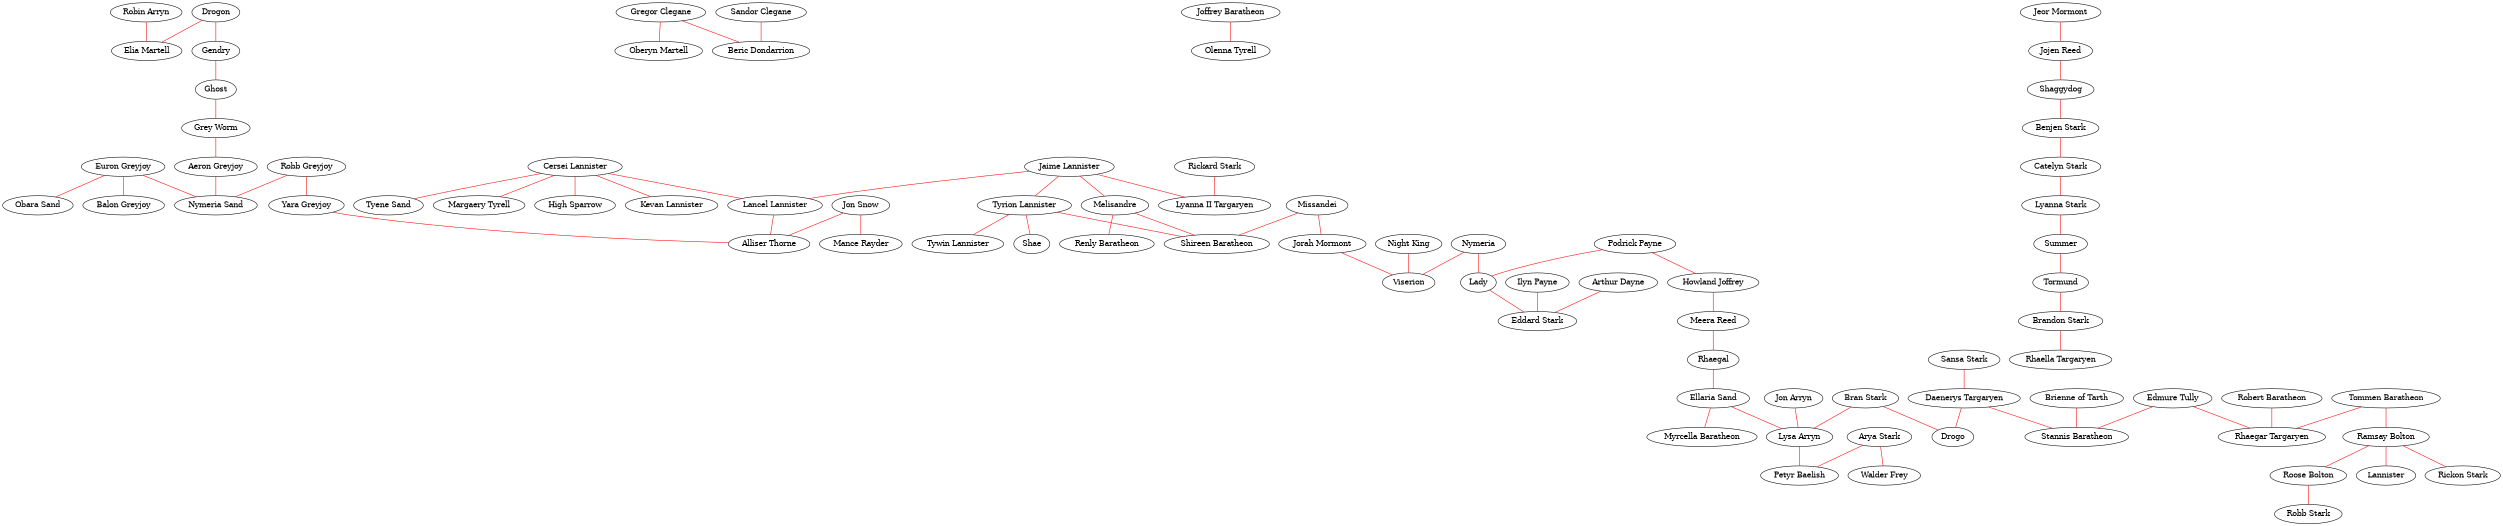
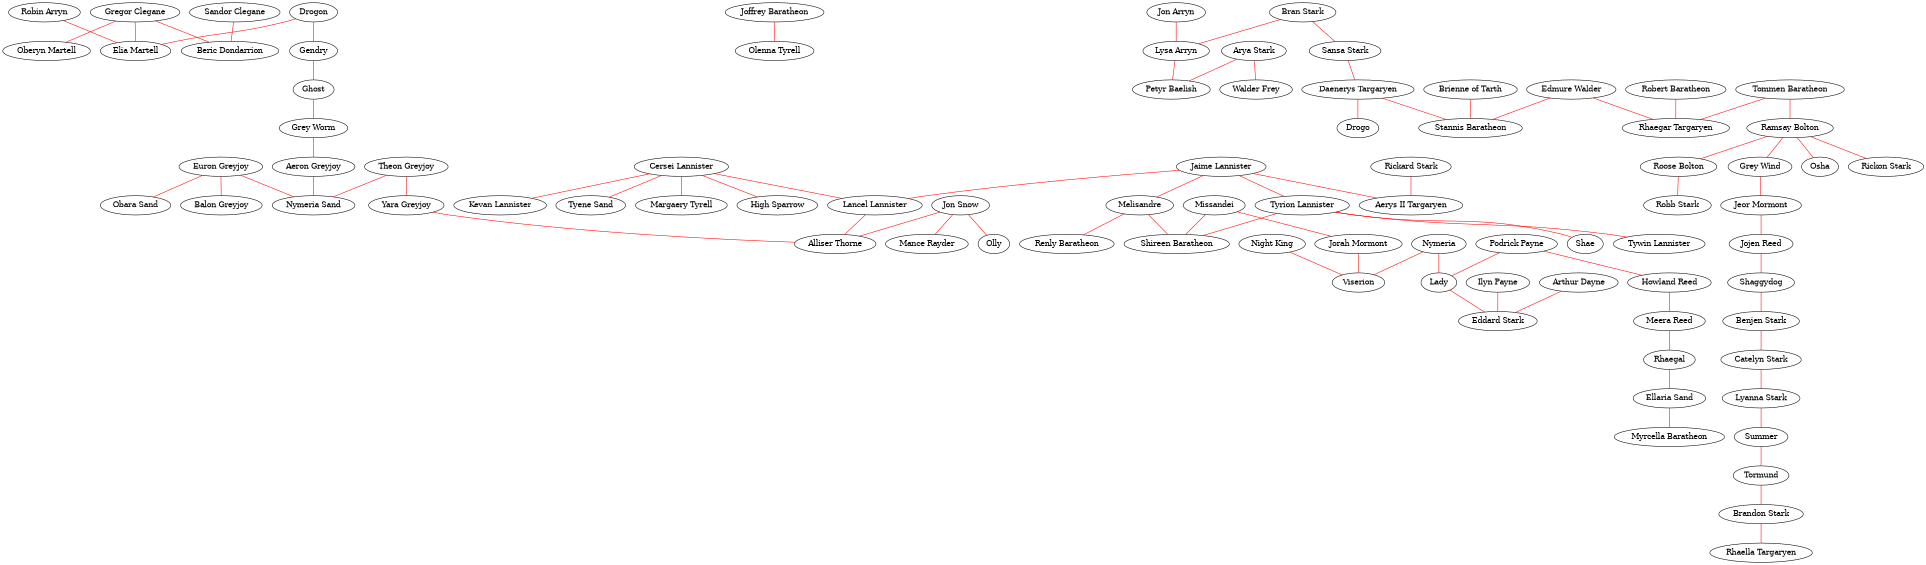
edge "Gregor Clegane" -- "Elia Martell": added
node "Robb Greyjoy": label "Robb Greyjoy" -> "Theon Greyjoy"
node "Grey Wind": added
node "Lyanna II Targaryen": label "Lyanna II Targaryen" -> "Aerys II Targaryen"
node "Olly": added
node "Howland Joffrey": label "Howland Joffrey" -> "Howland Reed"
node "Edmure Tully": label "Edmure Tully" -> "Edmure Walder"
edge "Ellaria Sand" -- "Lysa Arryn": removed
edge "Bran Stark" -- "Drogo": now "Bran Stark" -- "Sansa Stark"
node "Lannister": label "Lannister" -> "Osha"
